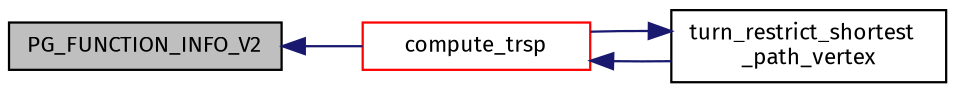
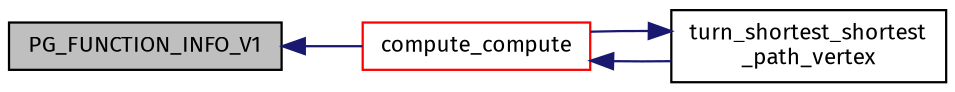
node "PG_FUNCTION_INFO_V2": label "PG_FUNCTION_INFO_V2" -> "PG_FUNCTION_INFO_V1"
node "compute_trsp": label "compute_trsp" -> "compute_compute"
node "turn_restrict_shortest _path_vertex": label "turn_restrict_shortest _path_vertex" -> "turn_shortest_shortest _path_vertex"
